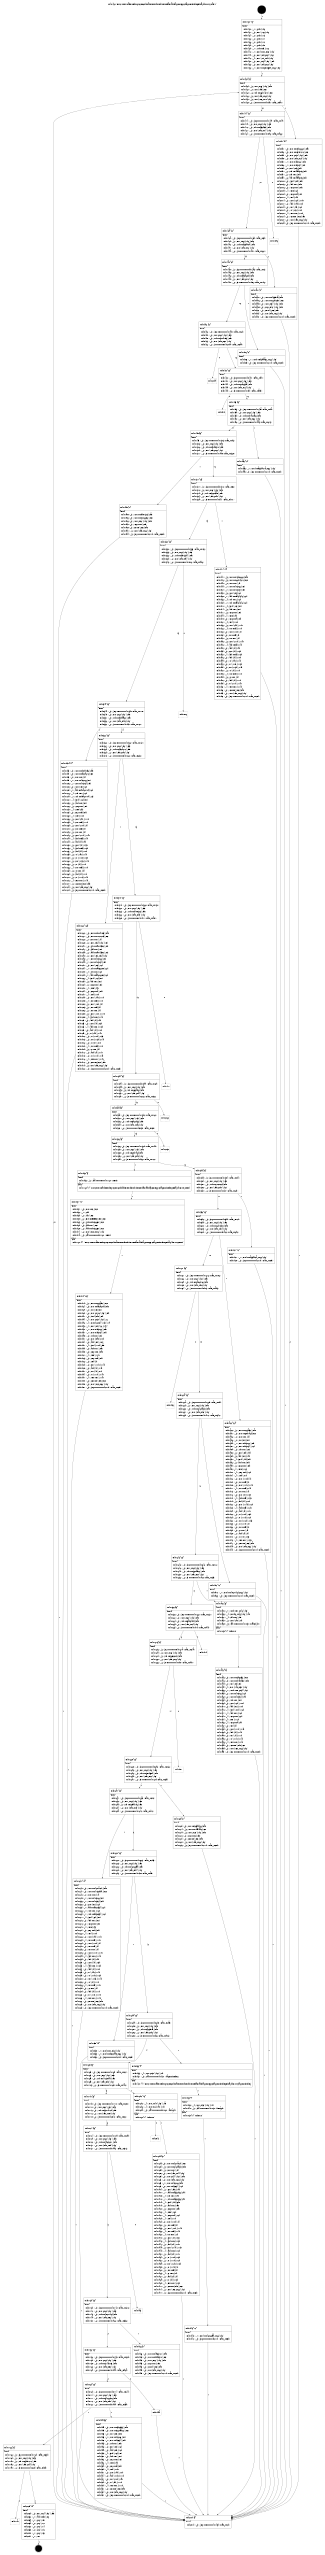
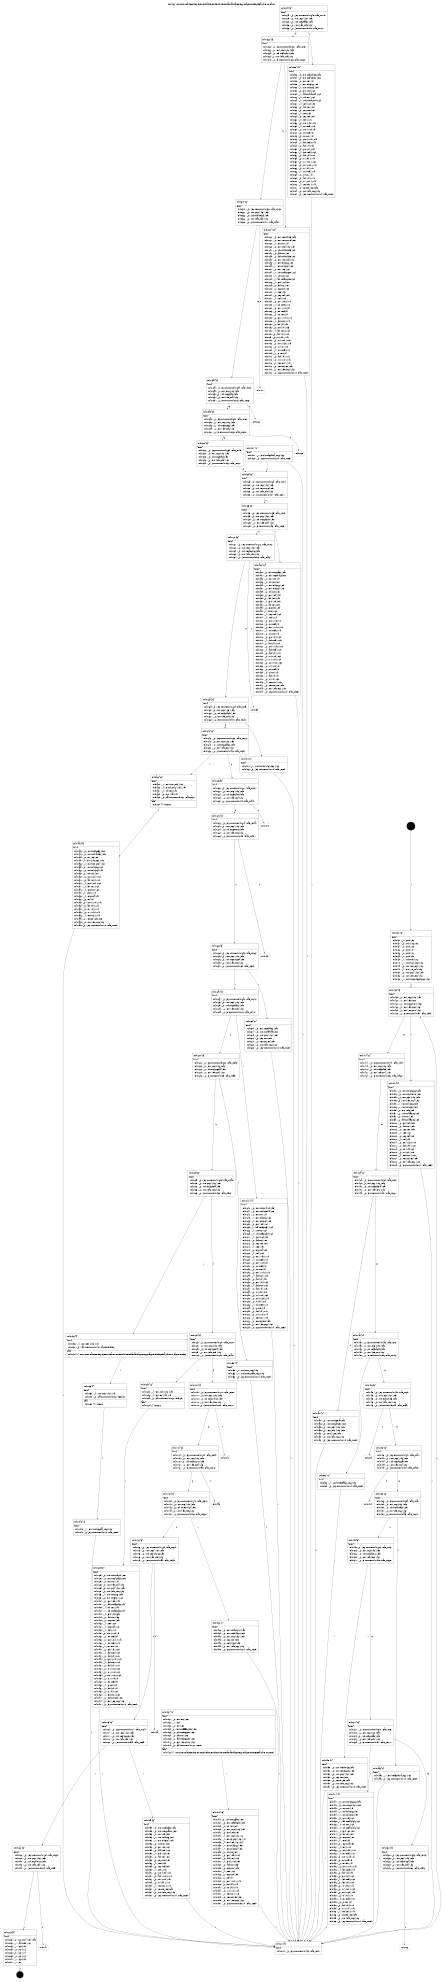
node "0x401e96": removed
edge "0x401530 [25]" -> "0x401549 [25]": removed, label "15"
node "0x401b52 [5]": removed
edge "0x4015df [25]" -> "0x401d27 [12]": reversed
edge "0x4018d2 [13]" -> "0x402042": now "0x40170b [25]" -> "0x402042"
edge "0x401d9a" -> "0x40211d [5]": now "0x401988 [27]" -> "0x40211d [5]"
